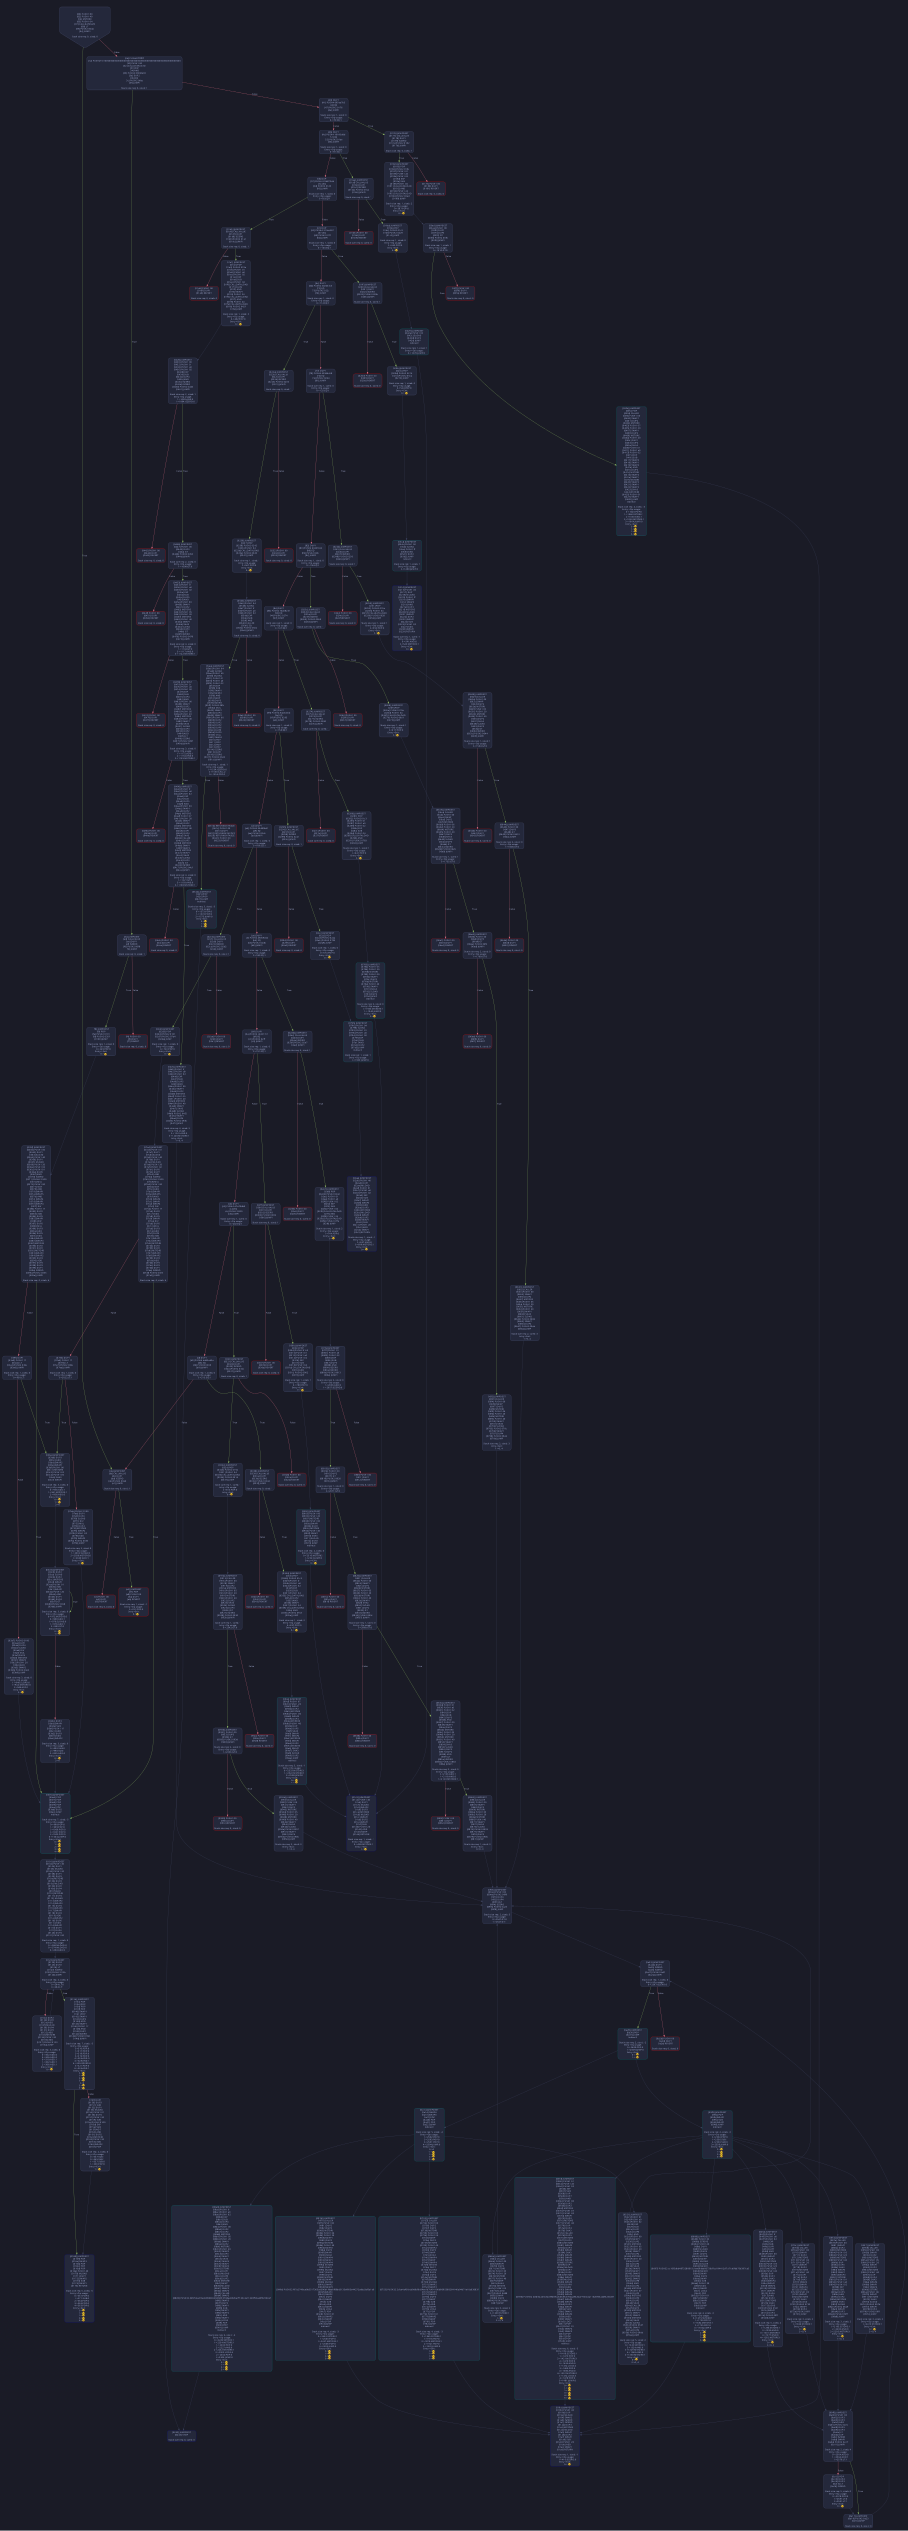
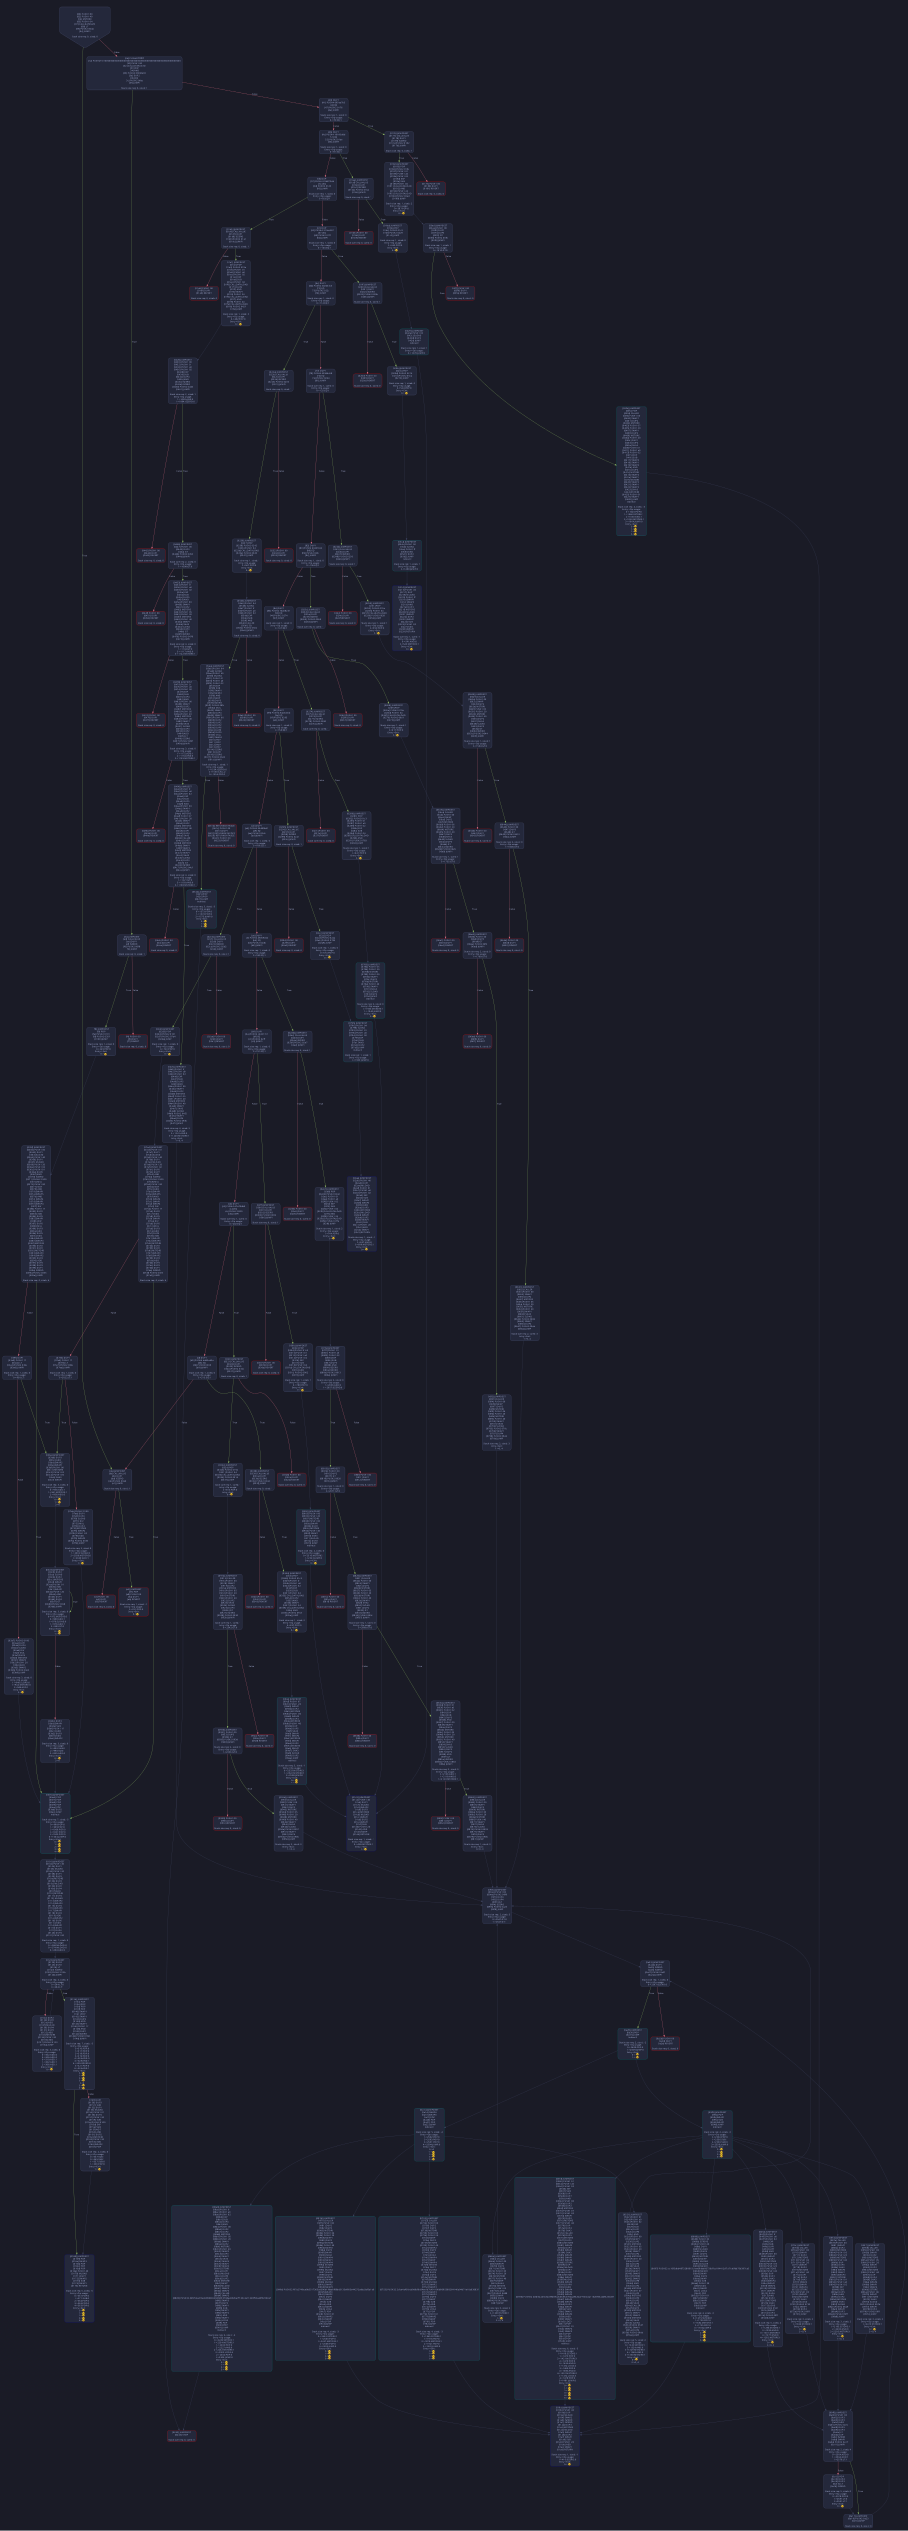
node "[0242] JUMPDEST [0243] STOP Stack size req: 0, sizeΔ: 0": color darkblue -> red
